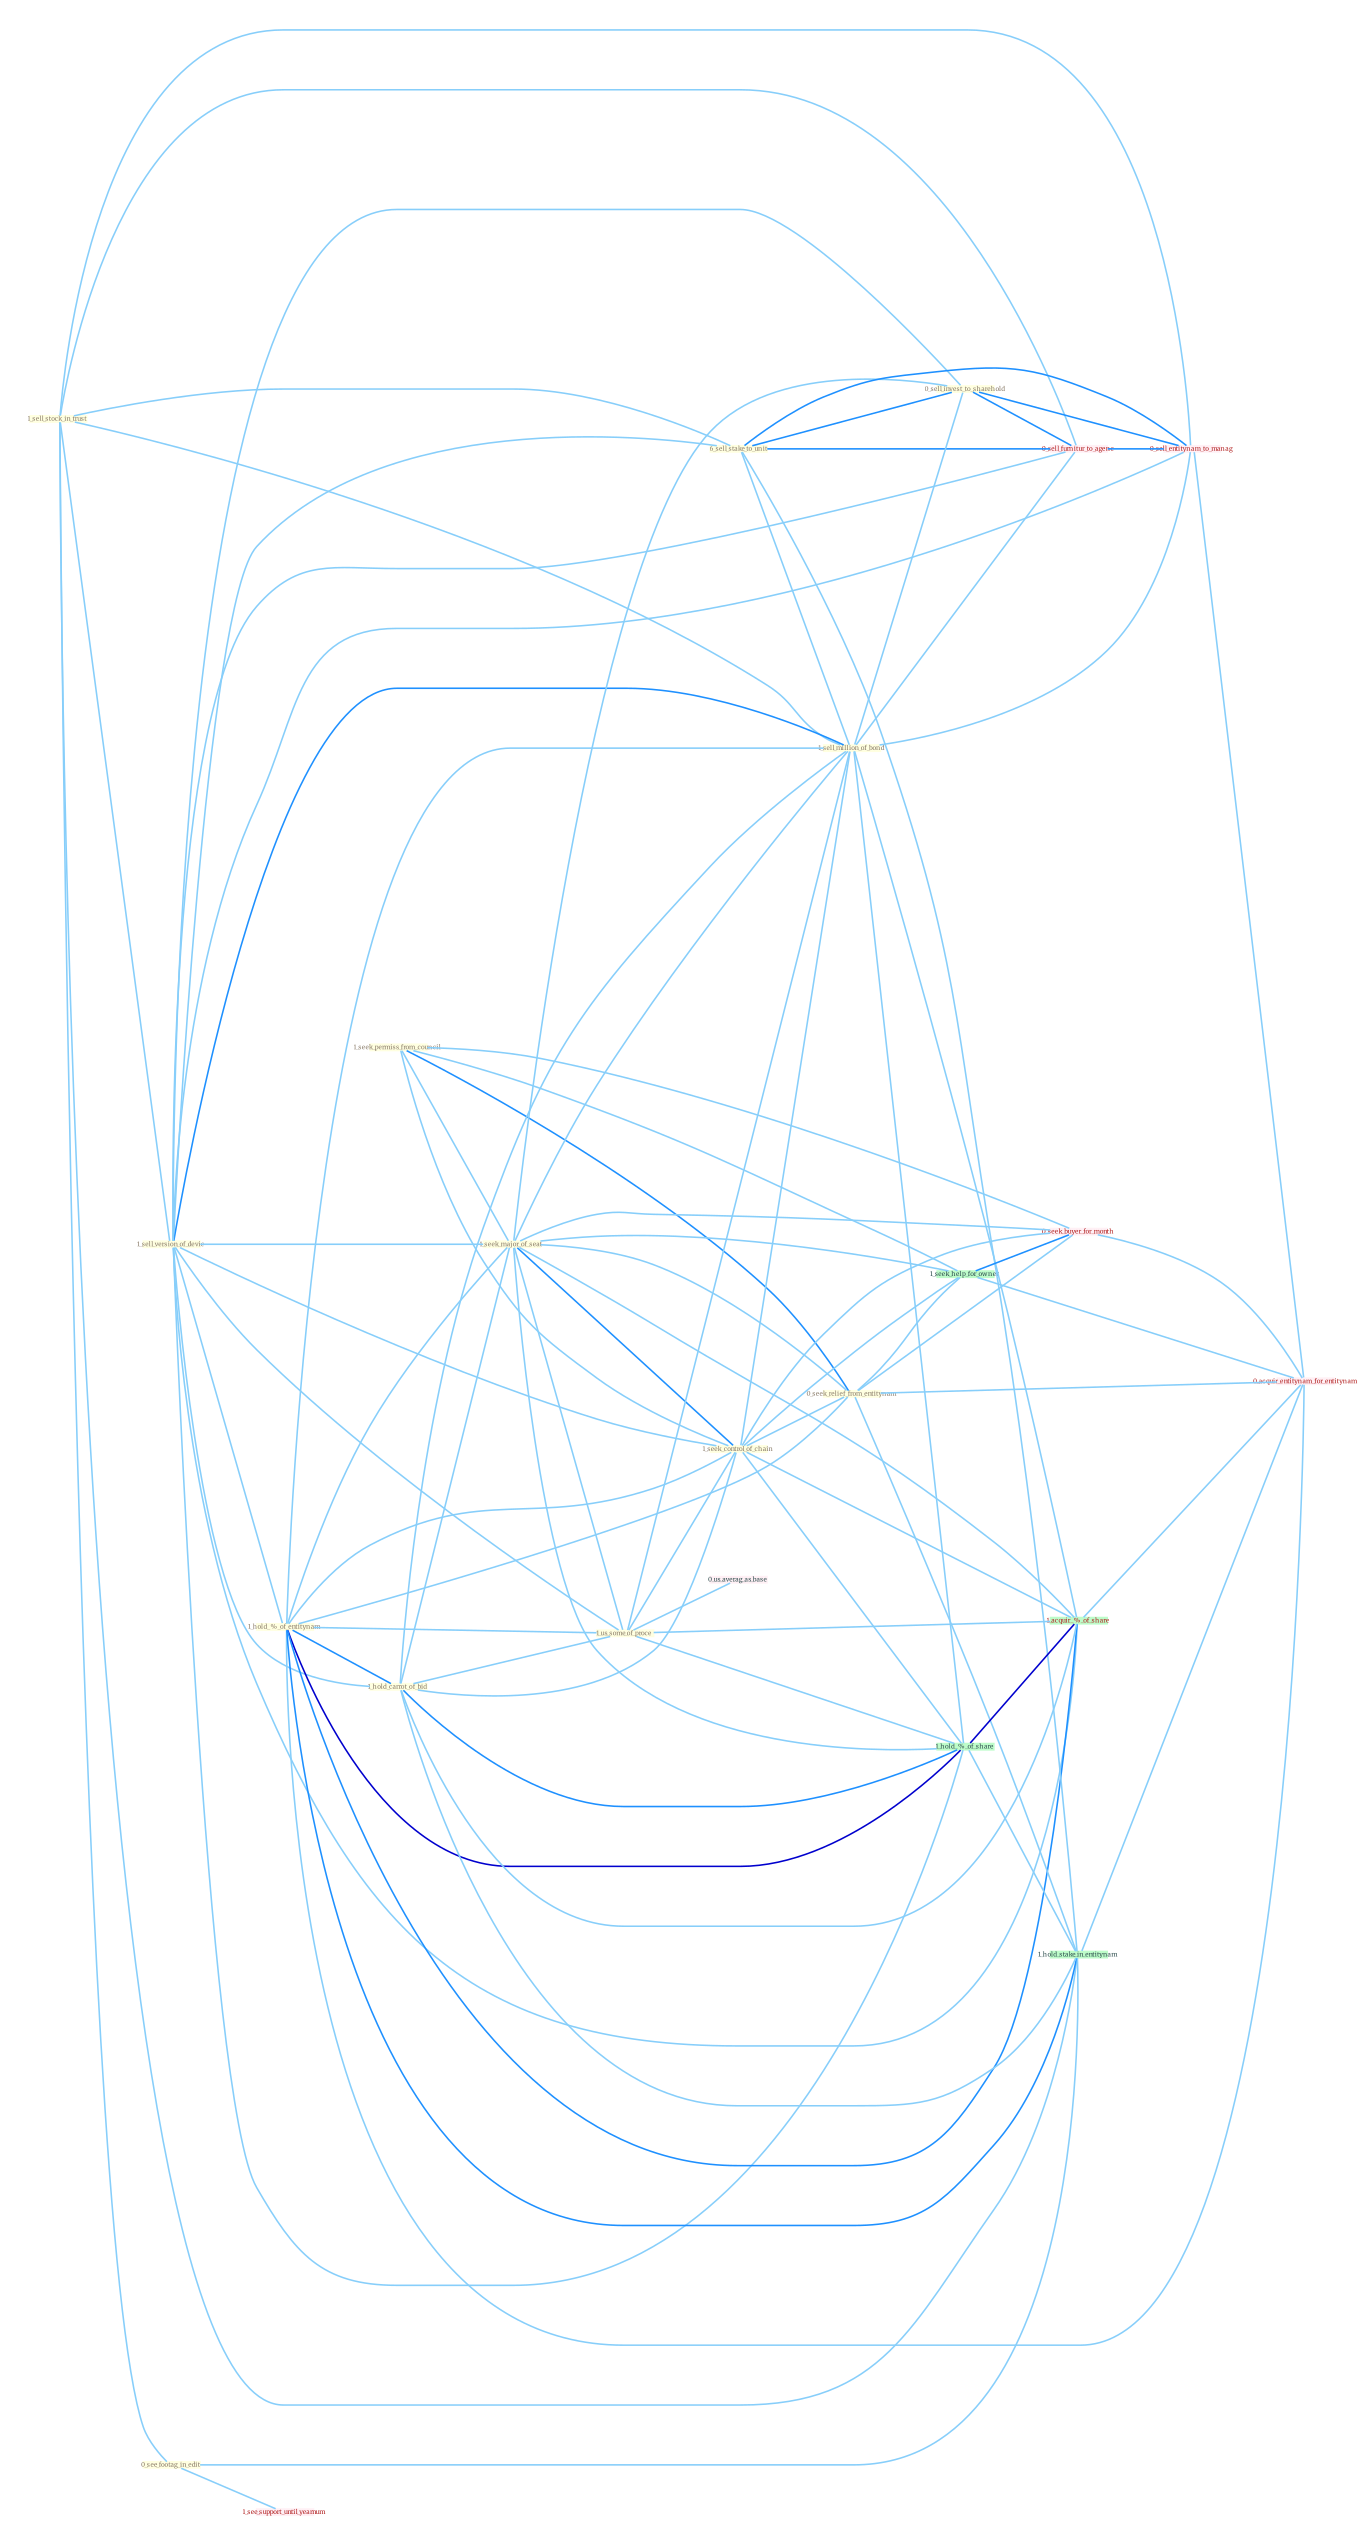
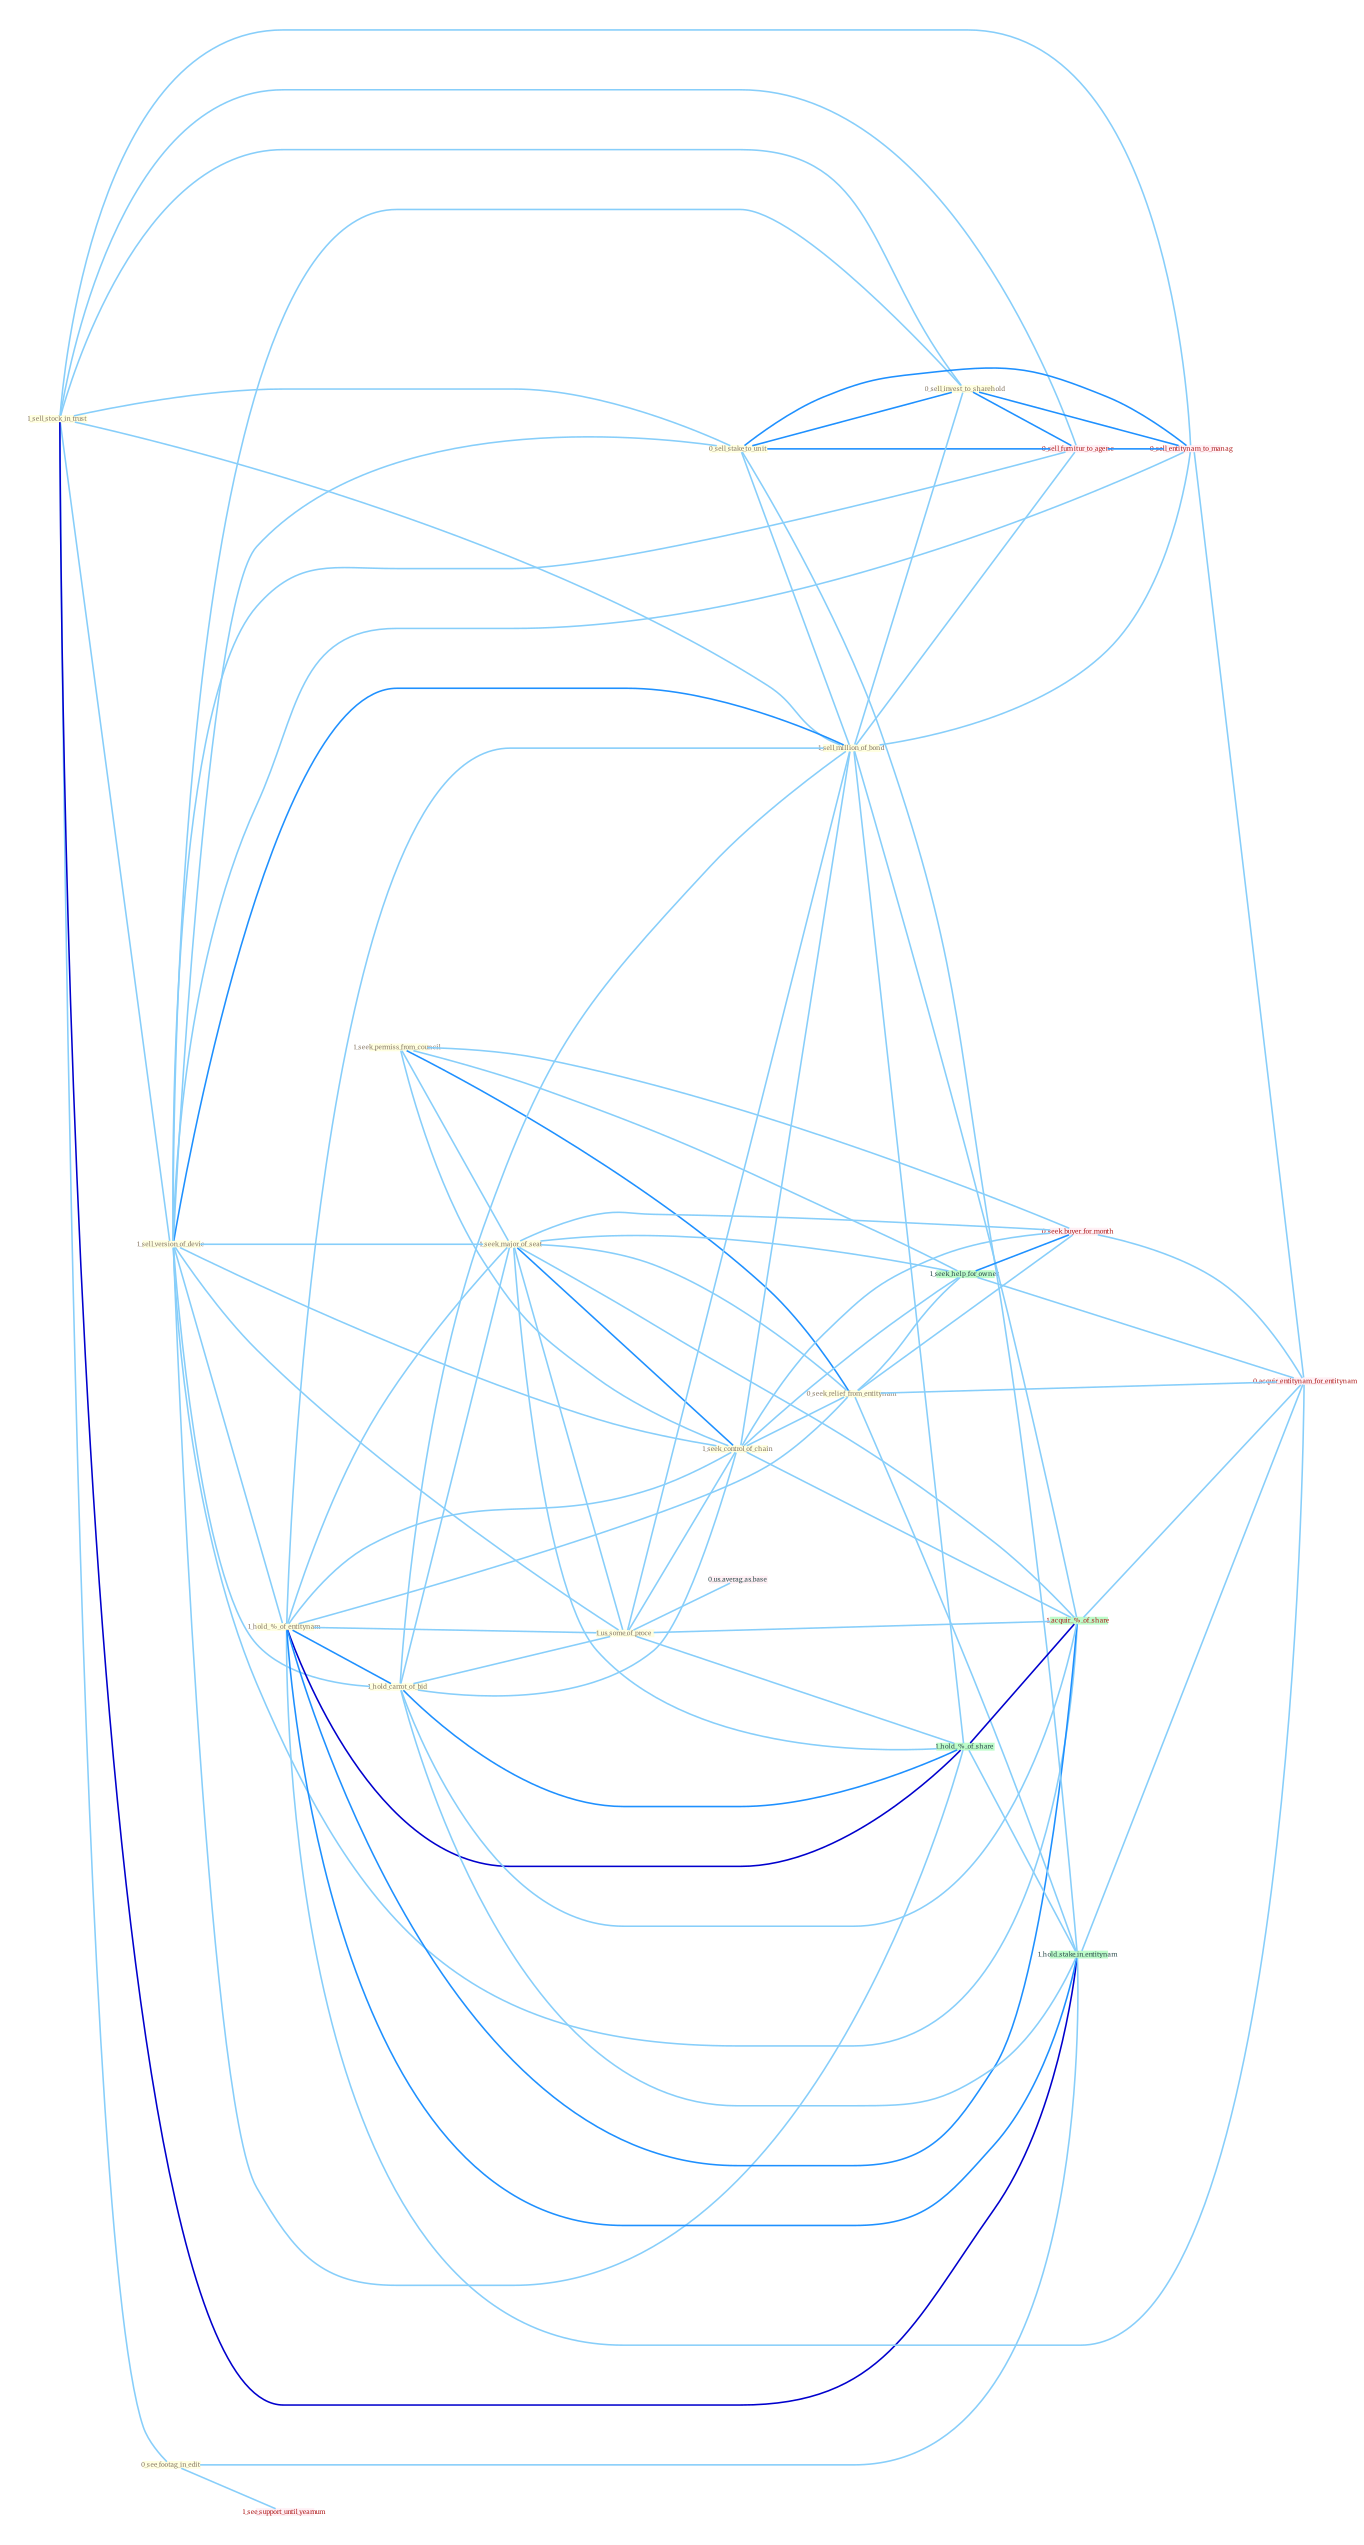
node "6_sell_stake_to_unit": label "6_sell_stake_to_unit" -> "0_sell_stake_to_unit"
edge "0_sell_invest_to_sharehold" -- "1_seek_major_of_seat": now "0_sell_invest_to_sharehold" -- "1_sell_stock_in_trust"
edge "1_sell_million_of_bond" -- "1_seek_major_of_seat": removed
edge "1_seek_control_of_chain" -- "1_hold_%_of_share": removed
edge "1_sell_stock_in_trust" -- "1_hold_stake_in_entitynam": color #87cefa -> #0000cd
